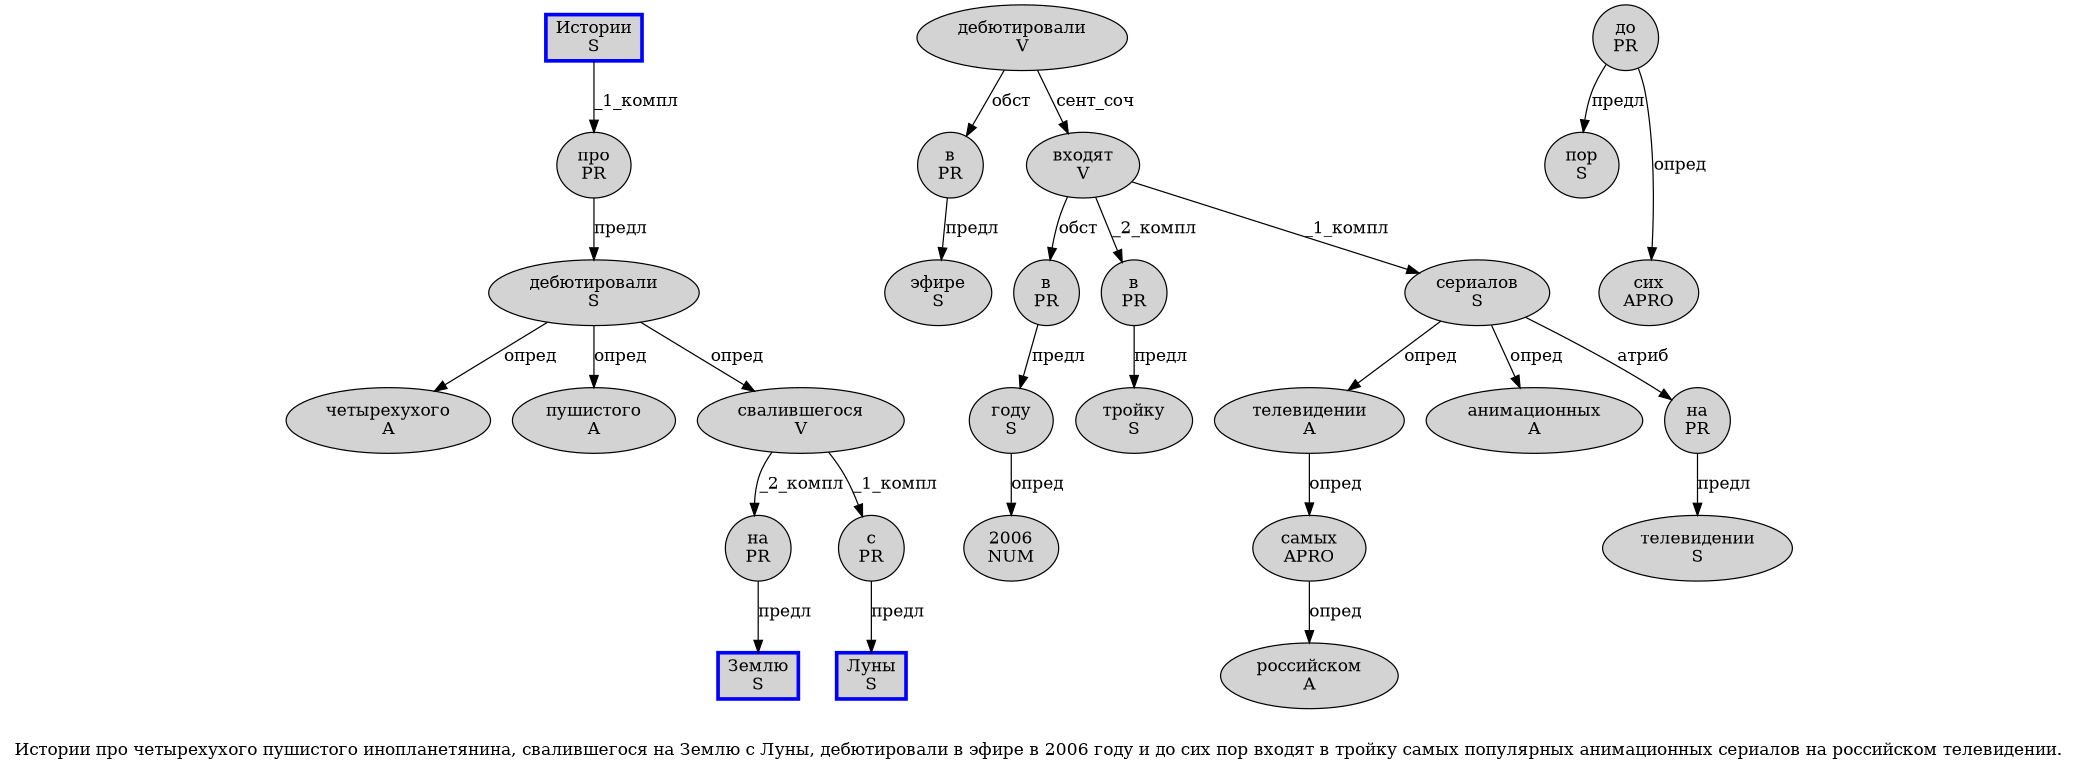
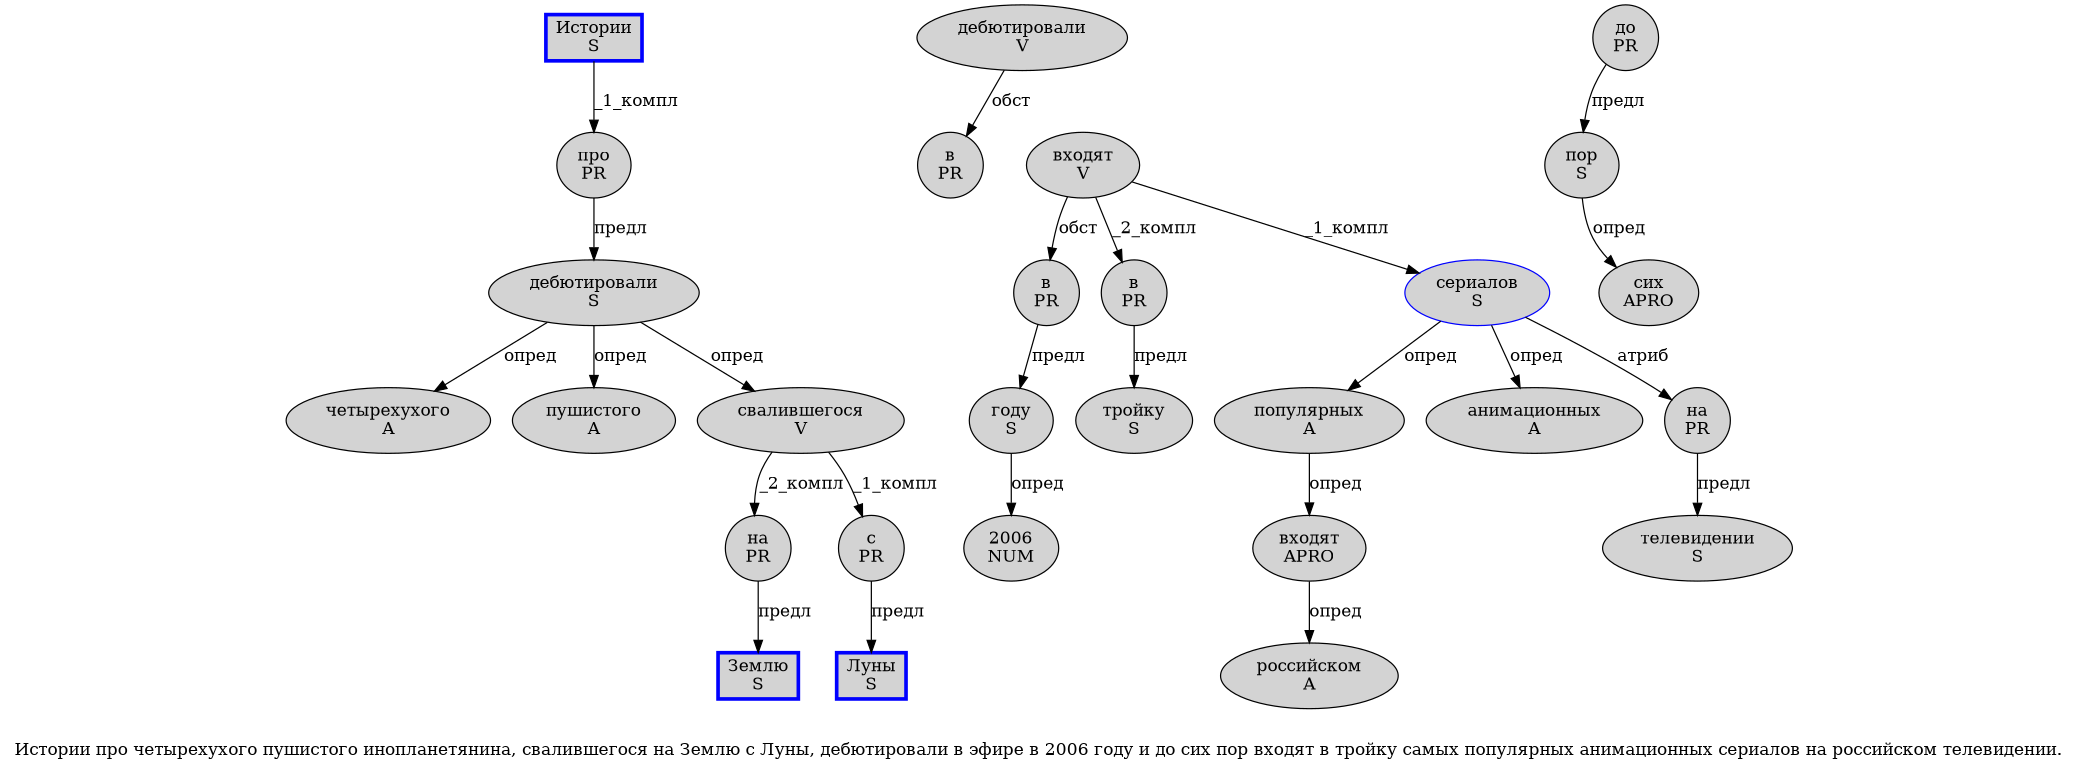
edge "дебютировали V" -> "входят V": removed, label "сент_соч"
edge "до PR" -> "сих APRO": now "пор S" -> "сих APRO"
node "эфире S": removed
node "сериалов S": color black -> blue
node "телевидении A": label "телевидении A" -> "популярных A"
node "самых APRO": label "самых APRO" -> "входят APRO"
